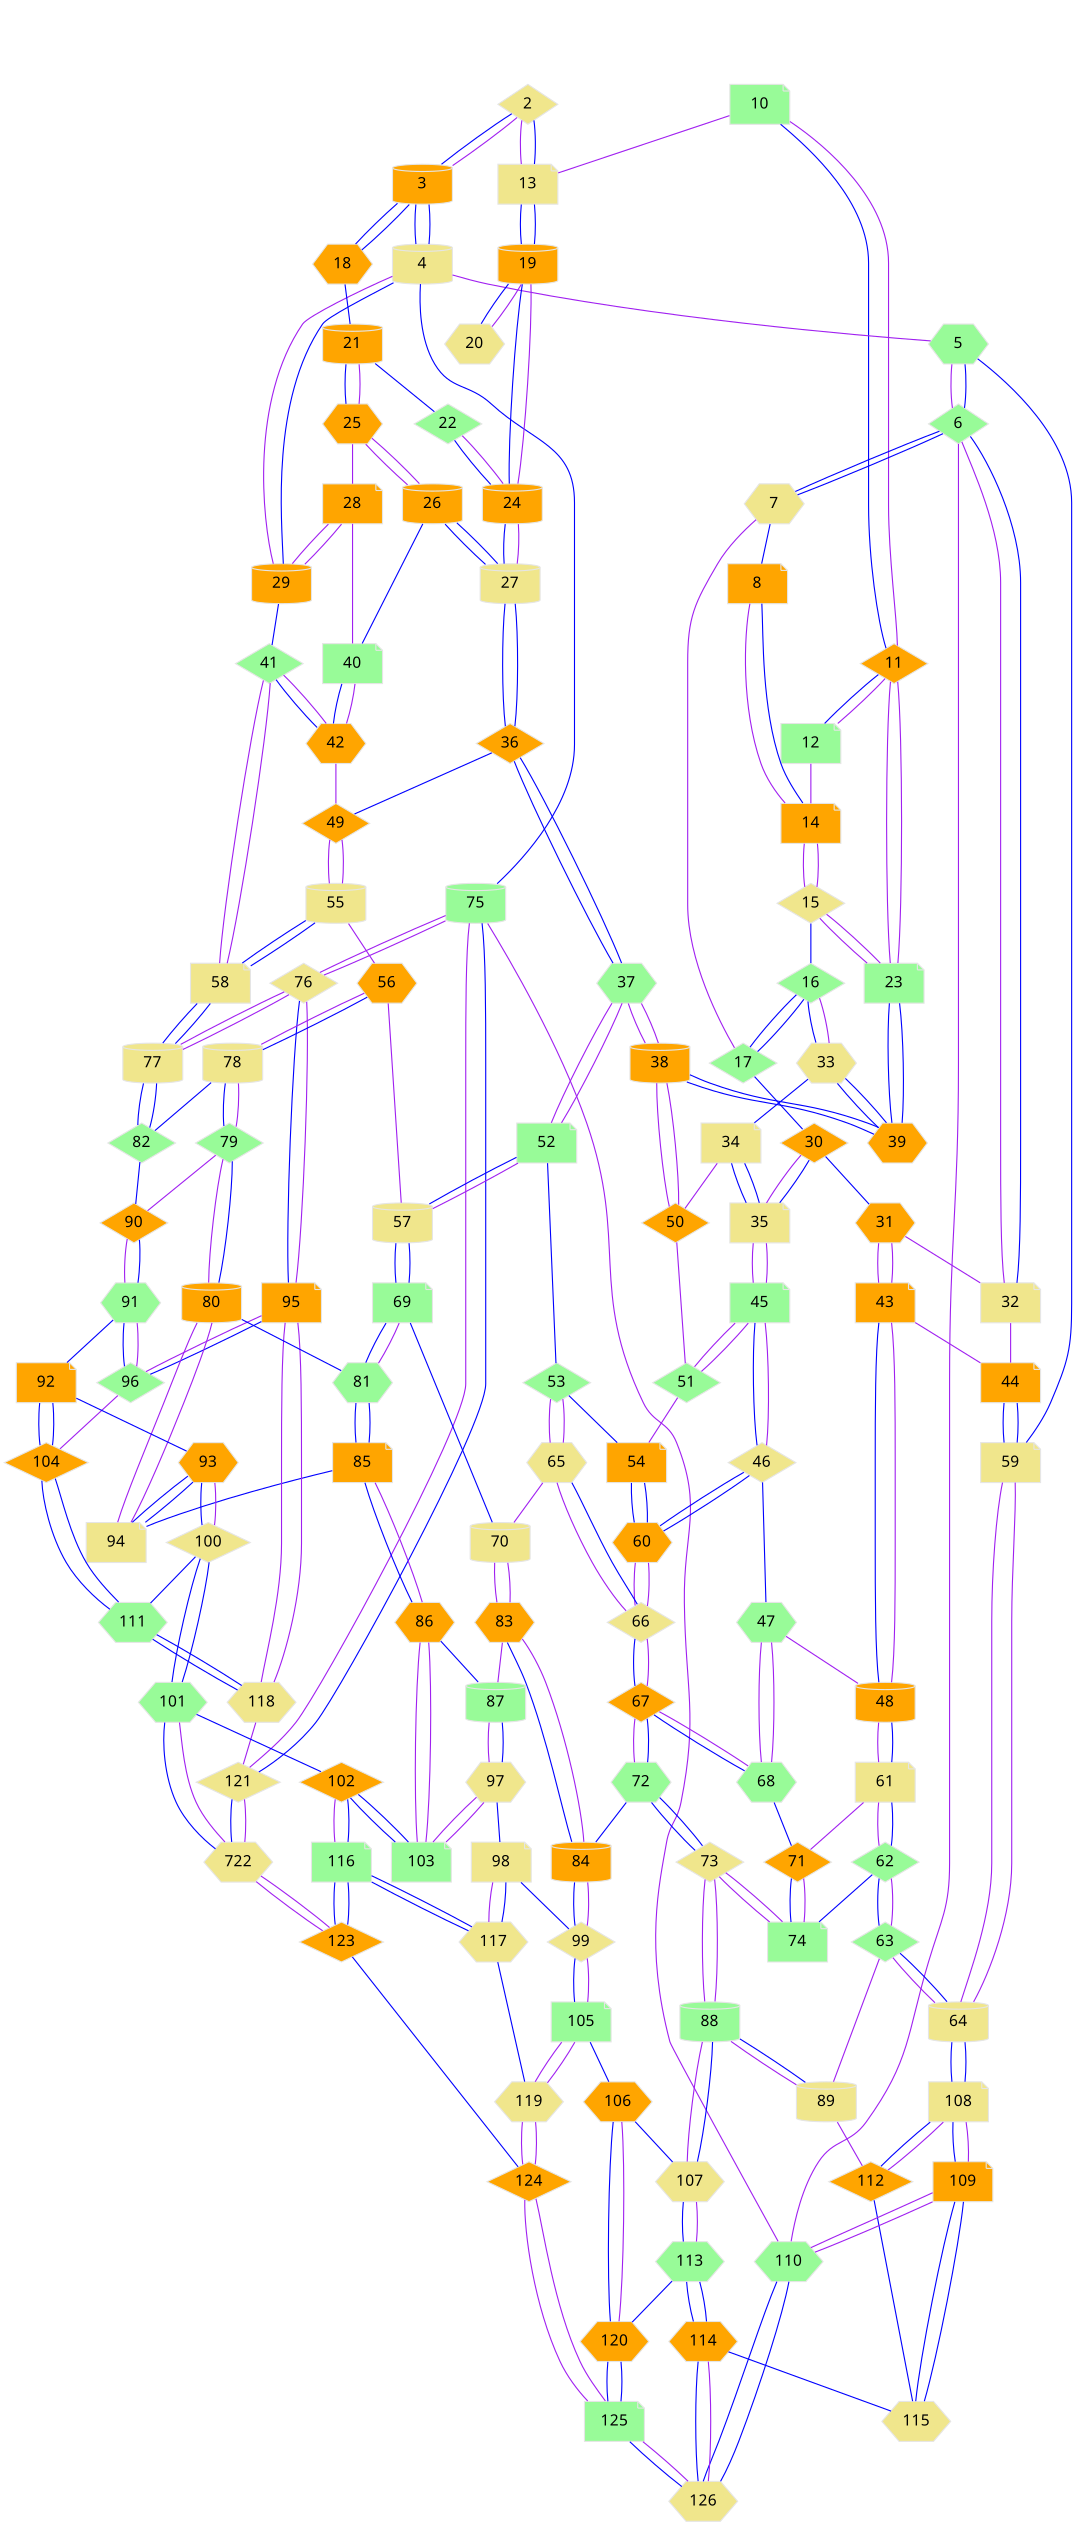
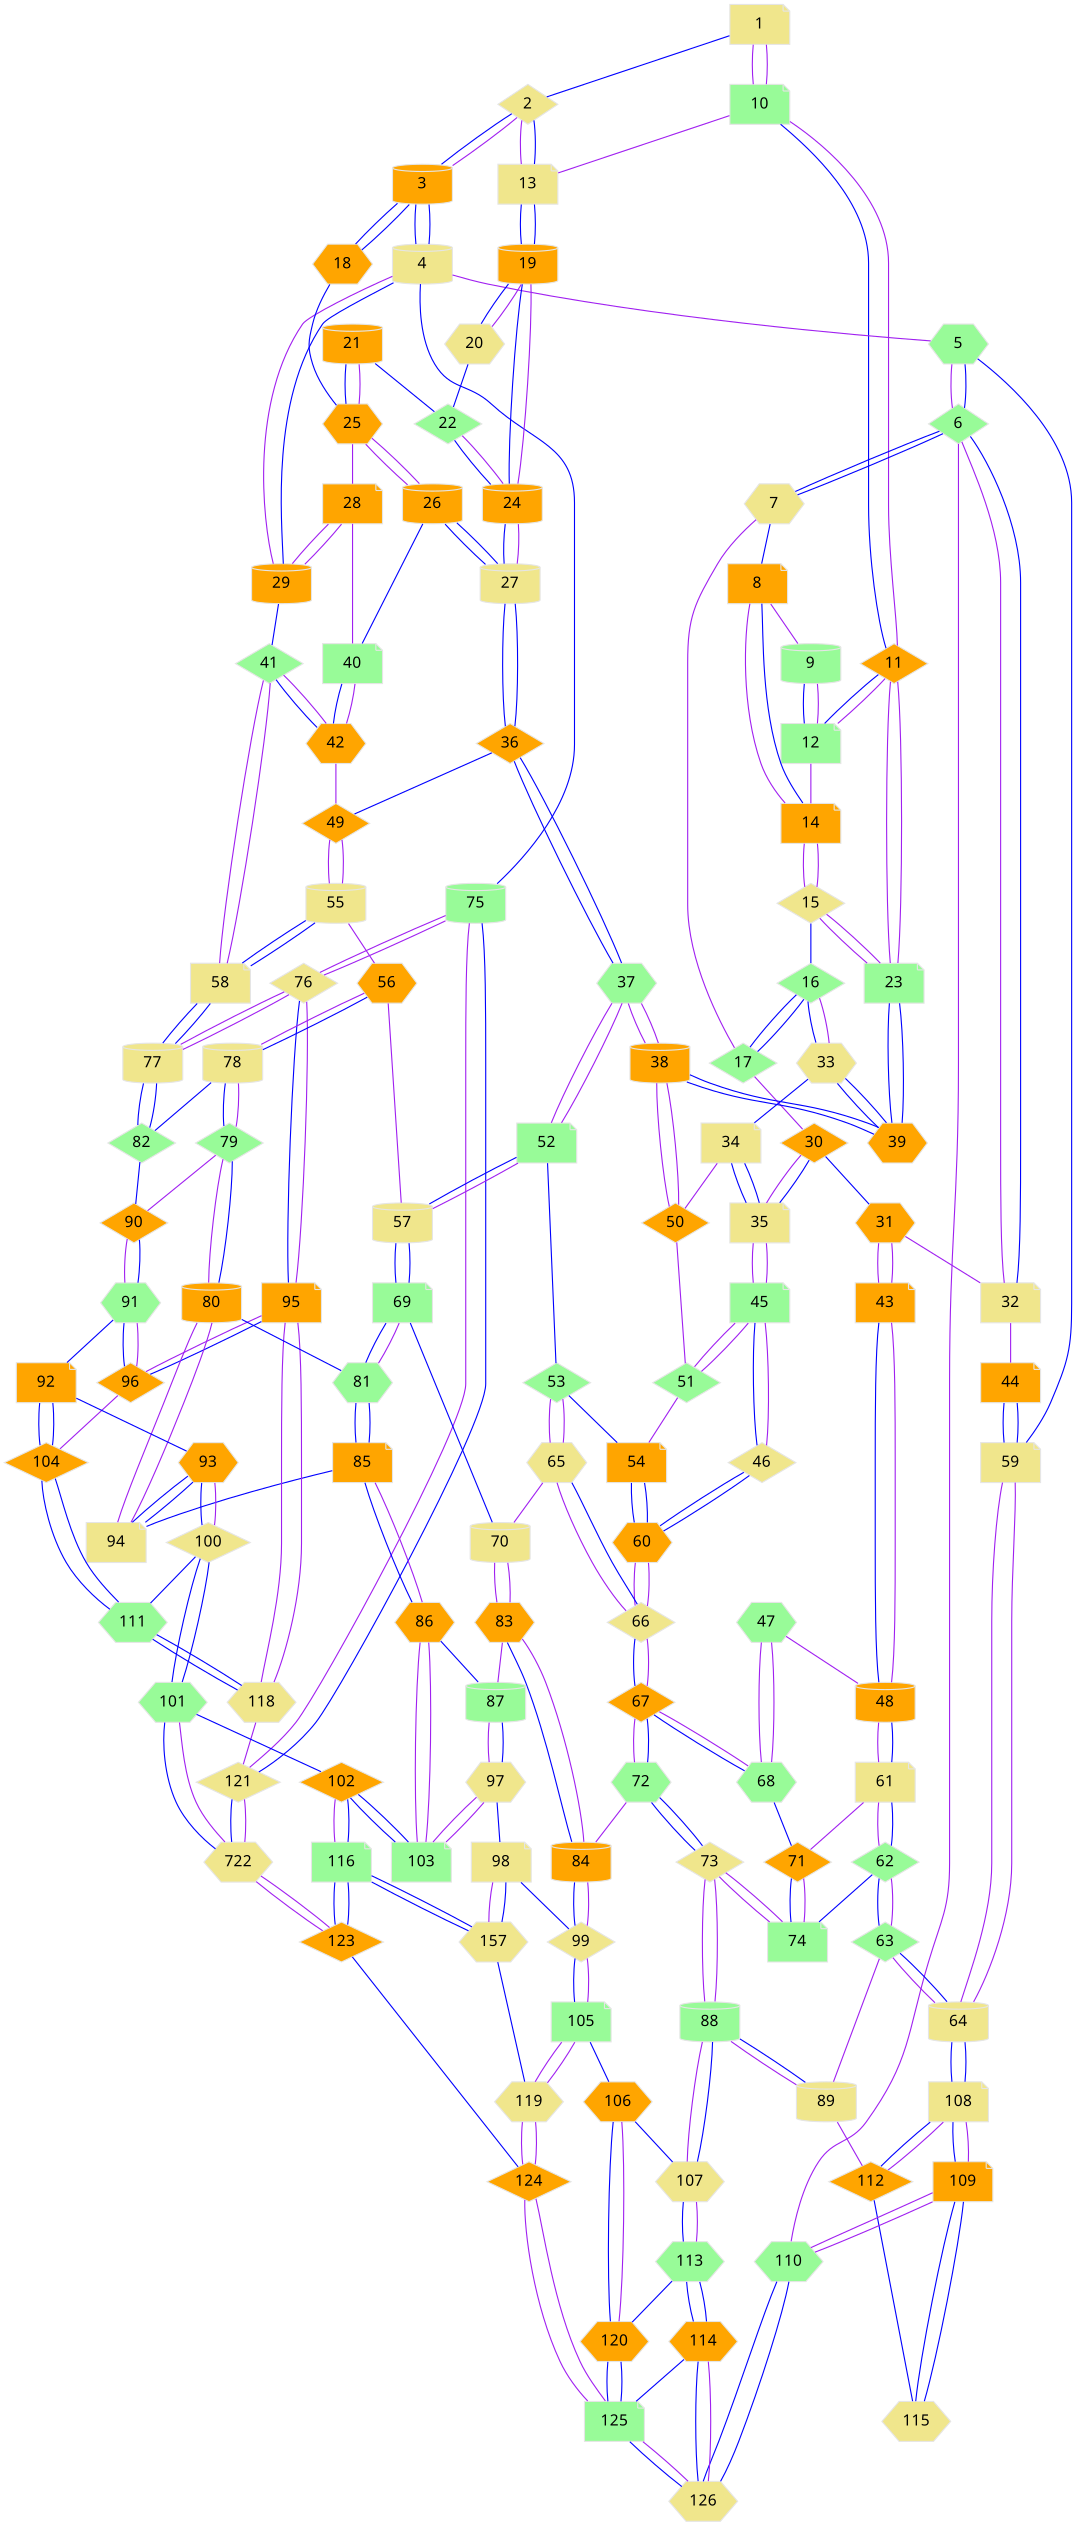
node "1": added
edge "18" -- "21": now "18" -- "25"
edge "20" -- "22": added
node "9": added
edge "17" -- "30": color blue -> purple
edge "43" -- "44": removed
node "96": fillcolor palegreen -> orange
edge "46" -- "47": removed
edge "75" -- "110": removed
edge "72" -- "84": color blue -> purple
node "117": label "117" -> "157"
edge "114" -- "115": now "114" -- "125"
